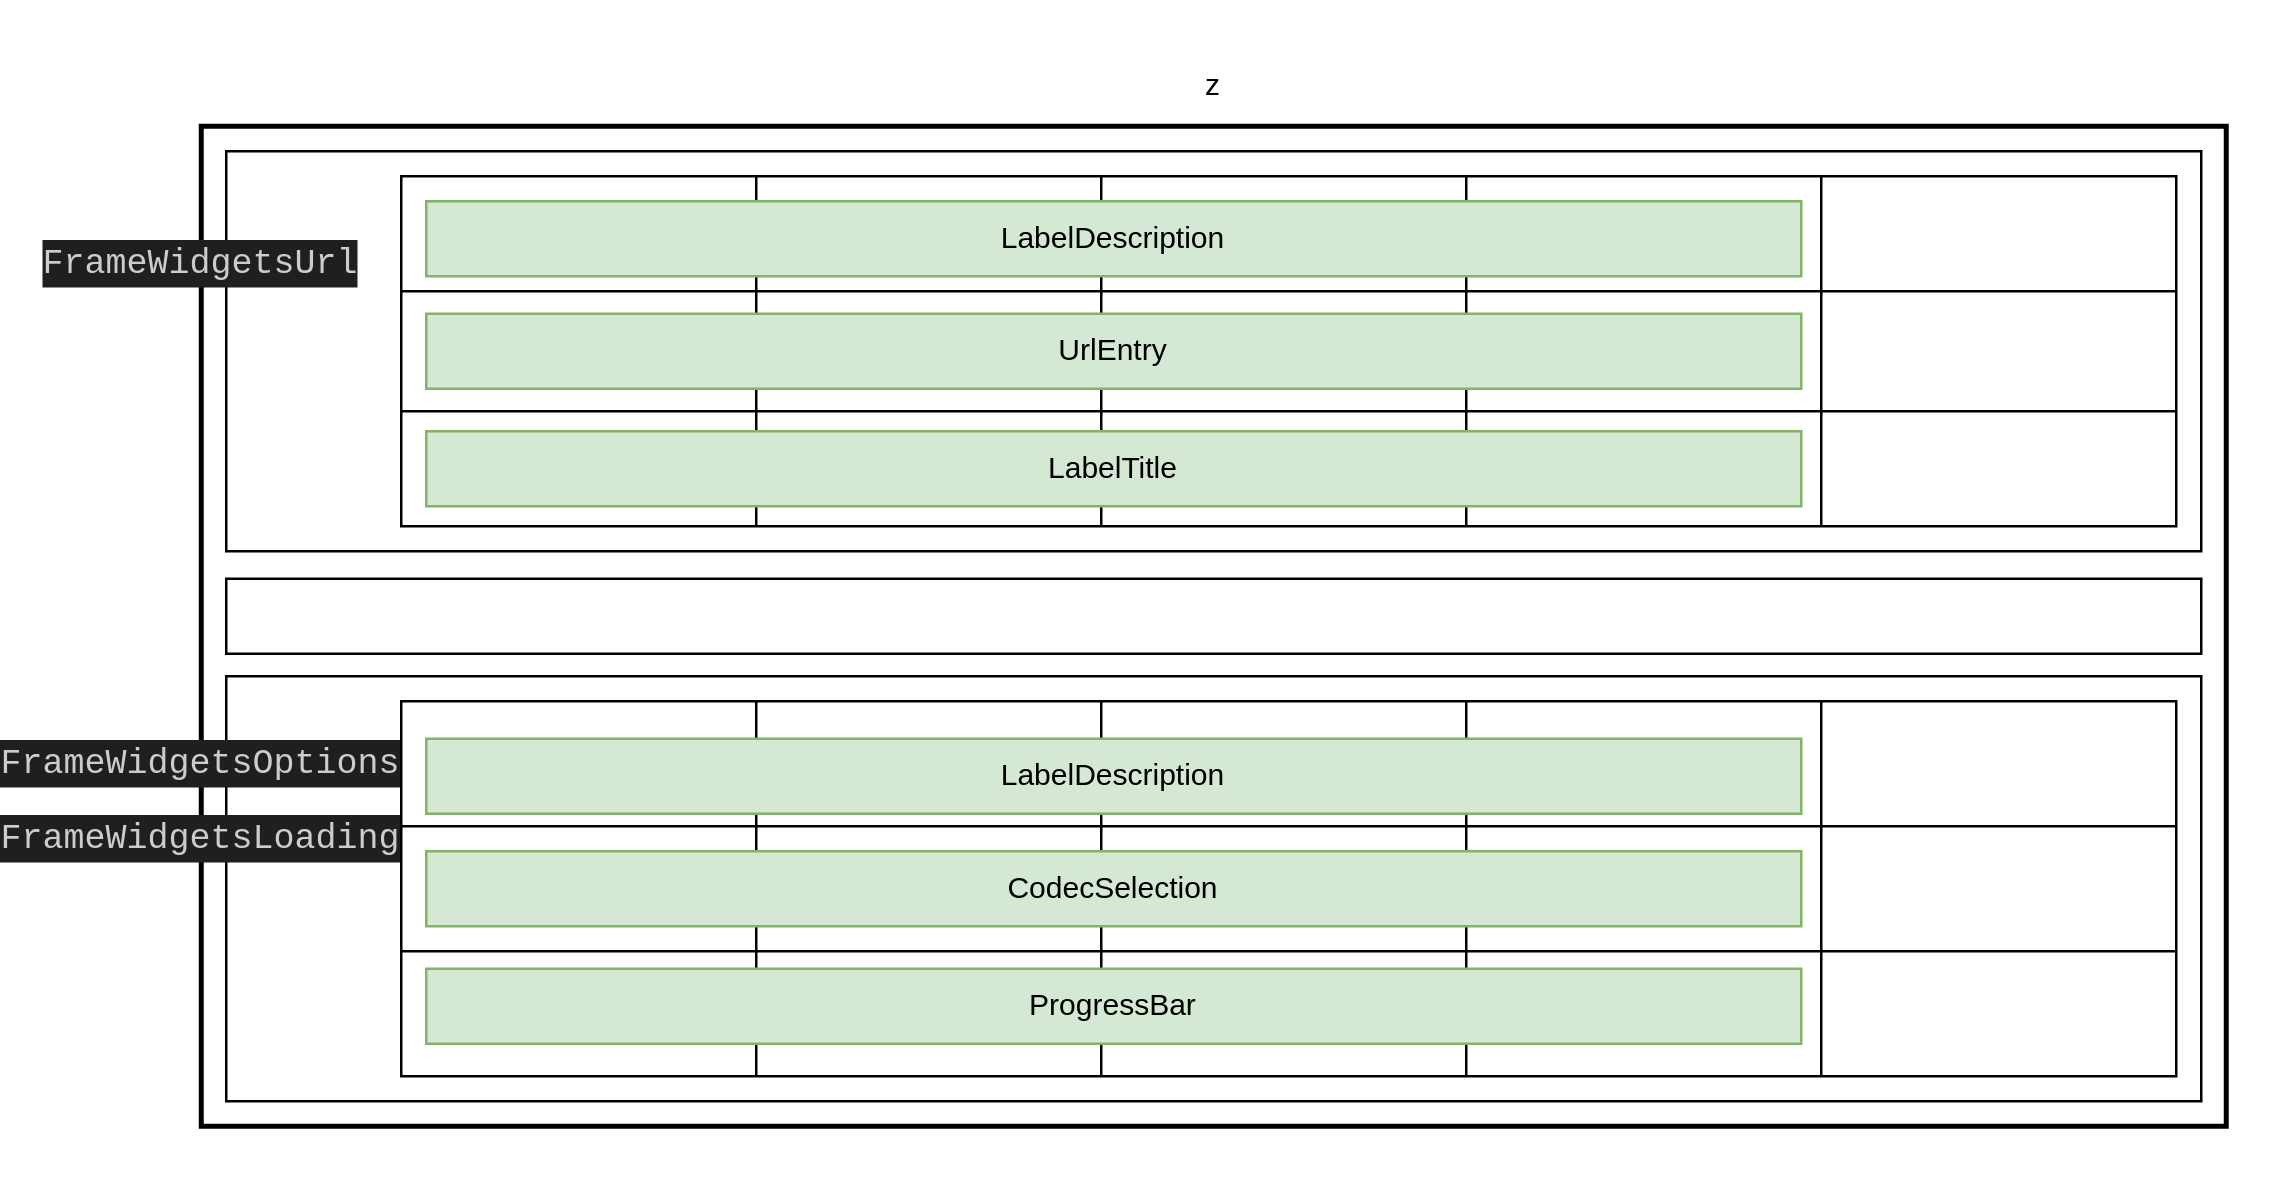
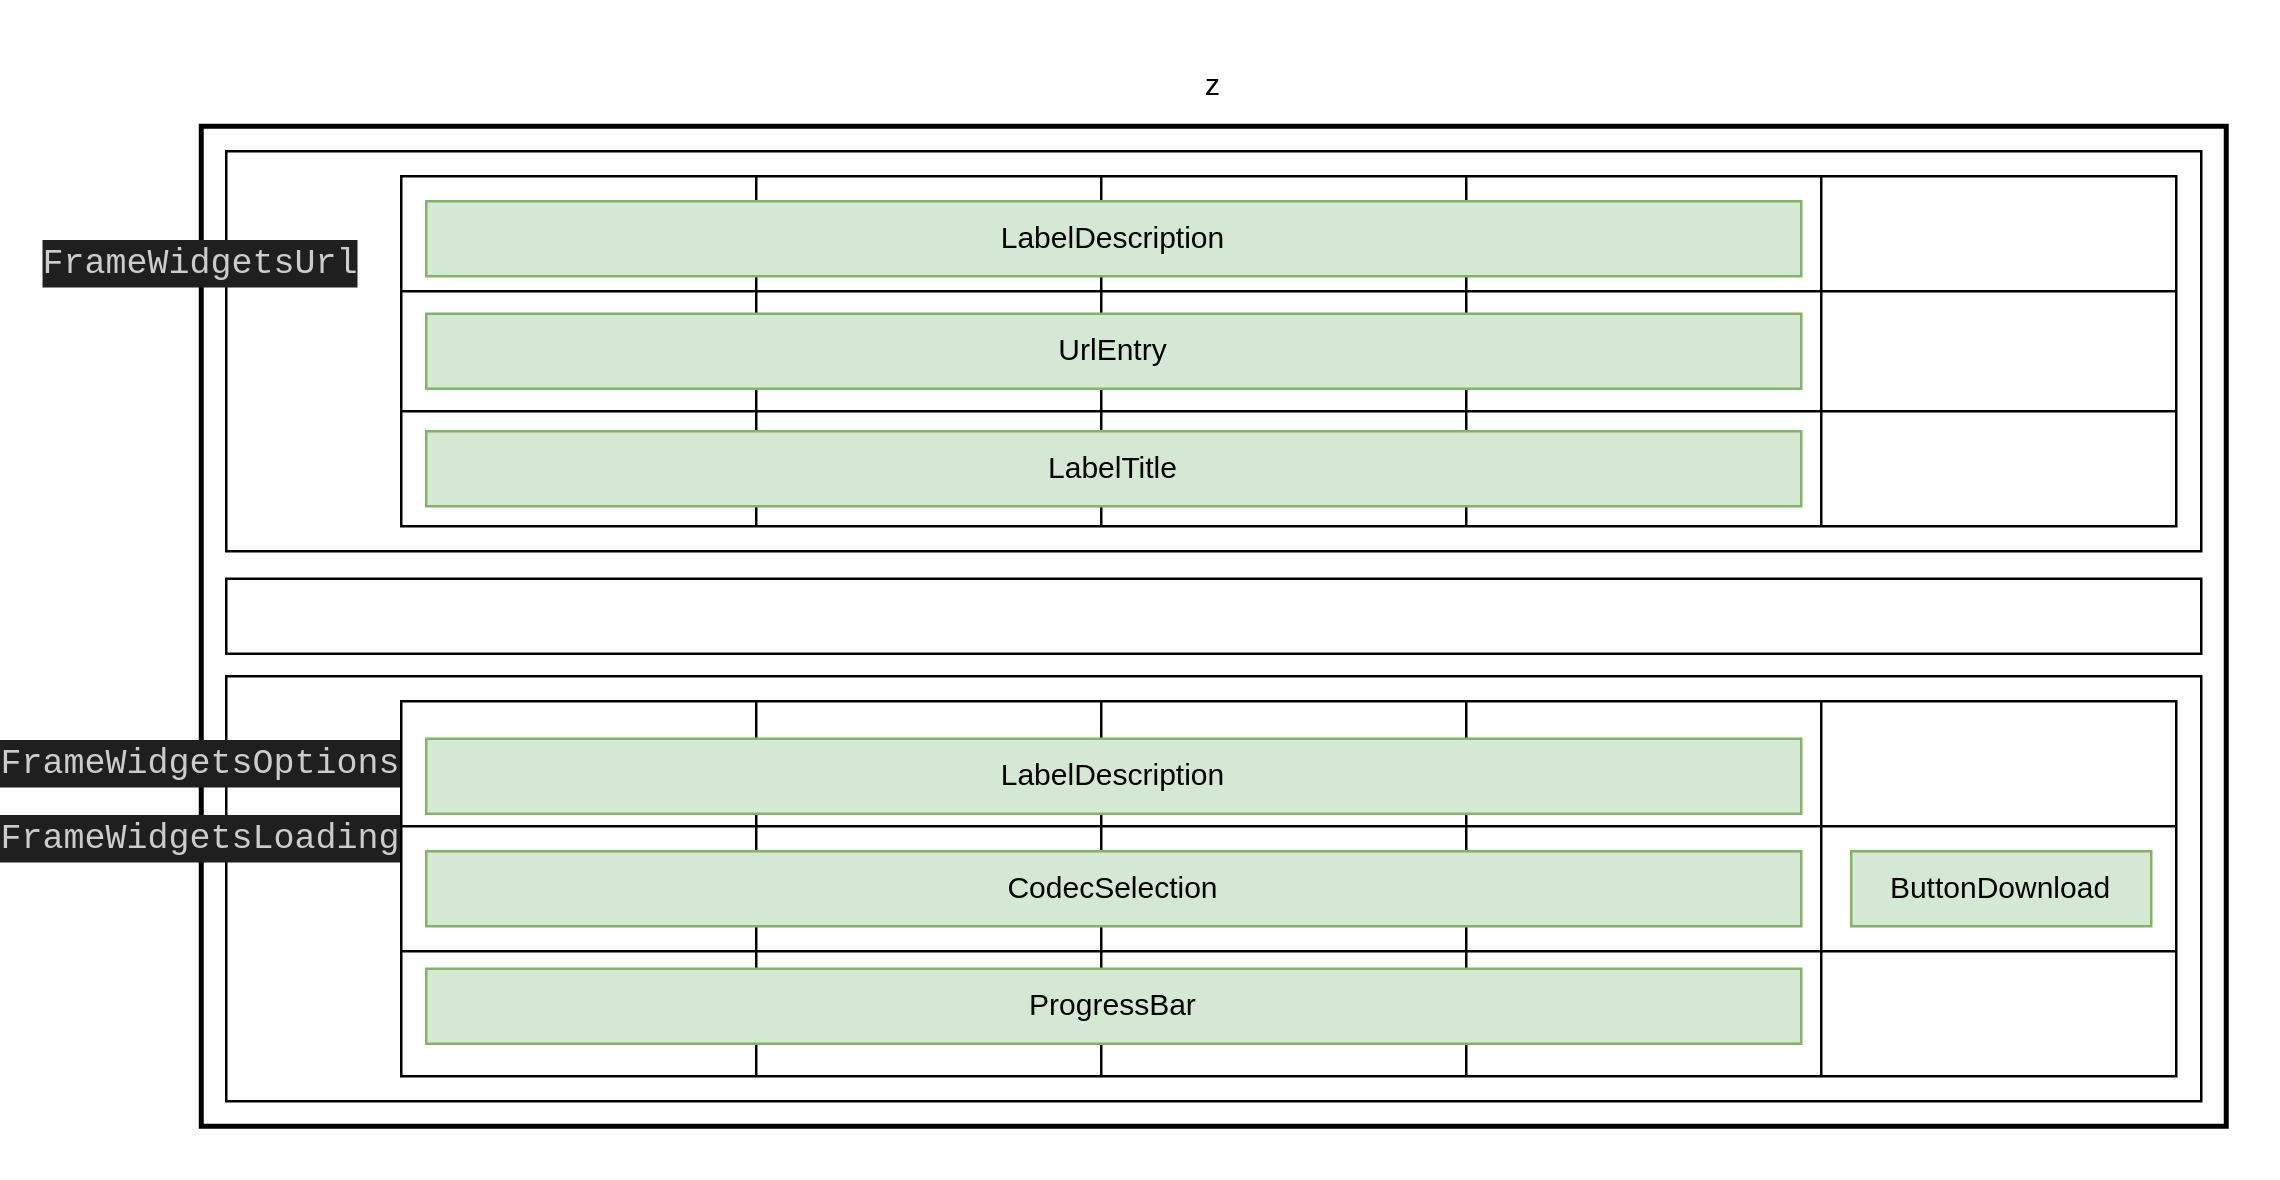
node "ButtonDownload": added
